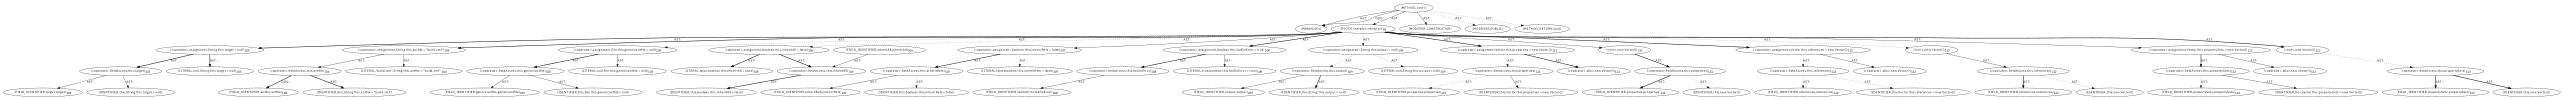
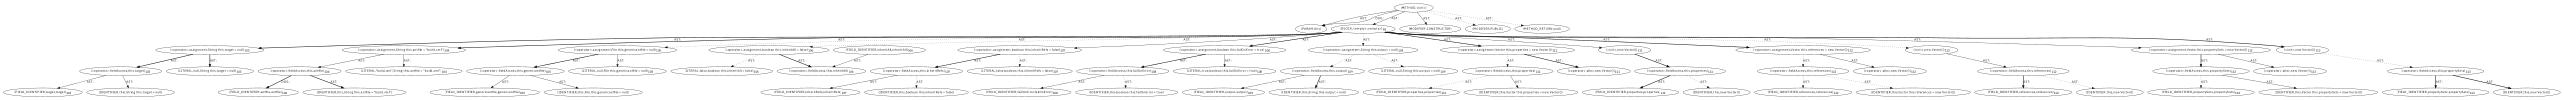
edge "(<operator>.assignment,boolean this.inheritAll = false)" -> "(LITERAL,false,boolean this.inheritAll = false)": style bold -> dotted
node "(IDENTIFIER,this,boolean this.inheritAll = false)": removed
node "(IDENTIFIER,this,boolean this.failOnError = true)": added
